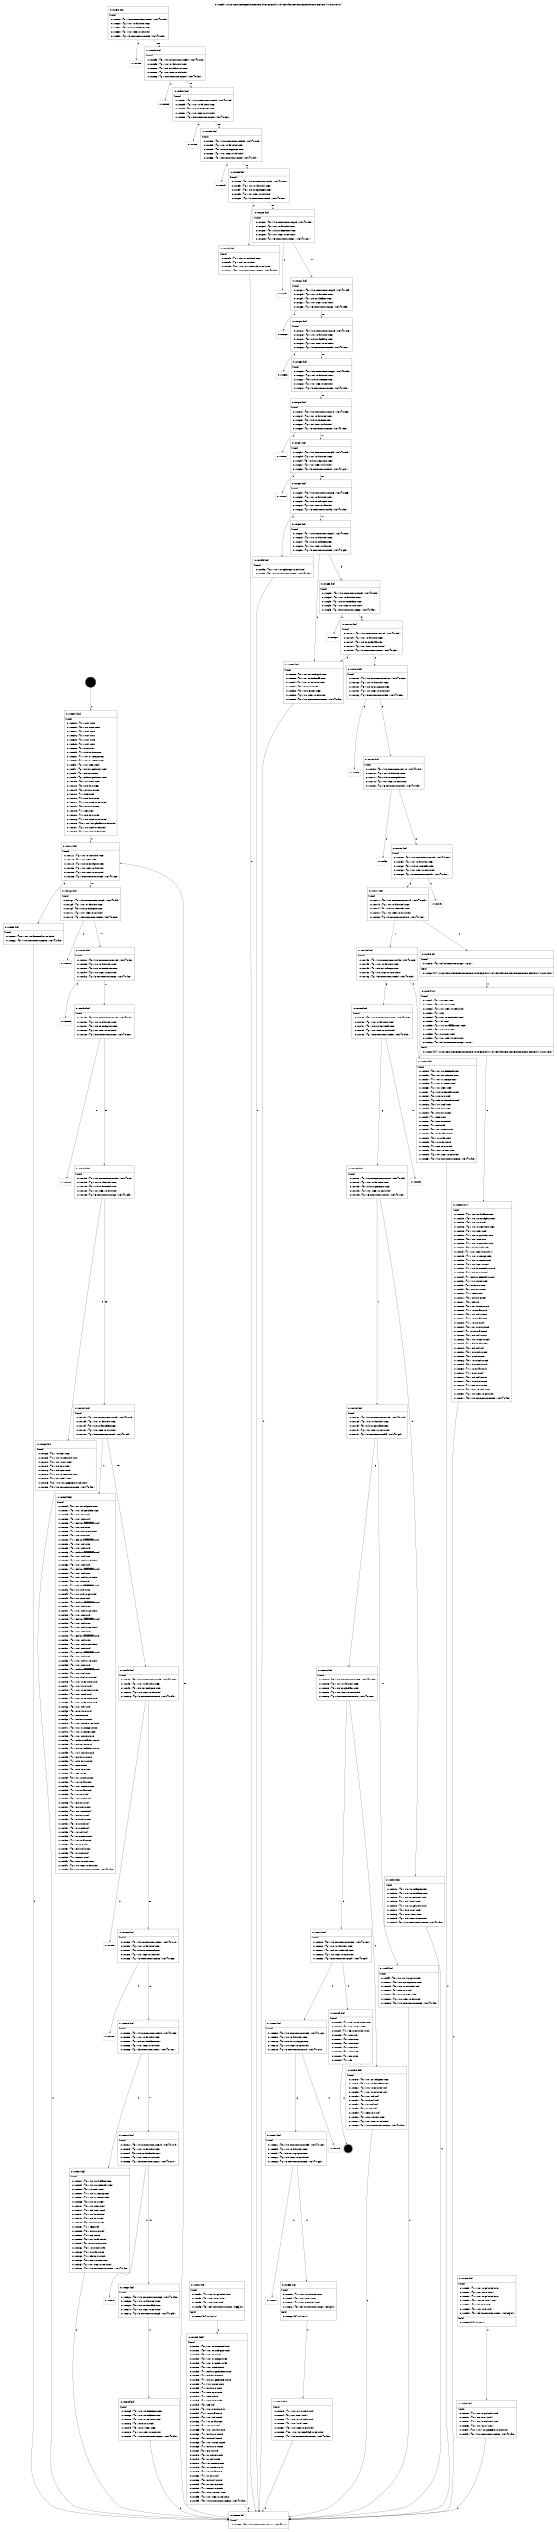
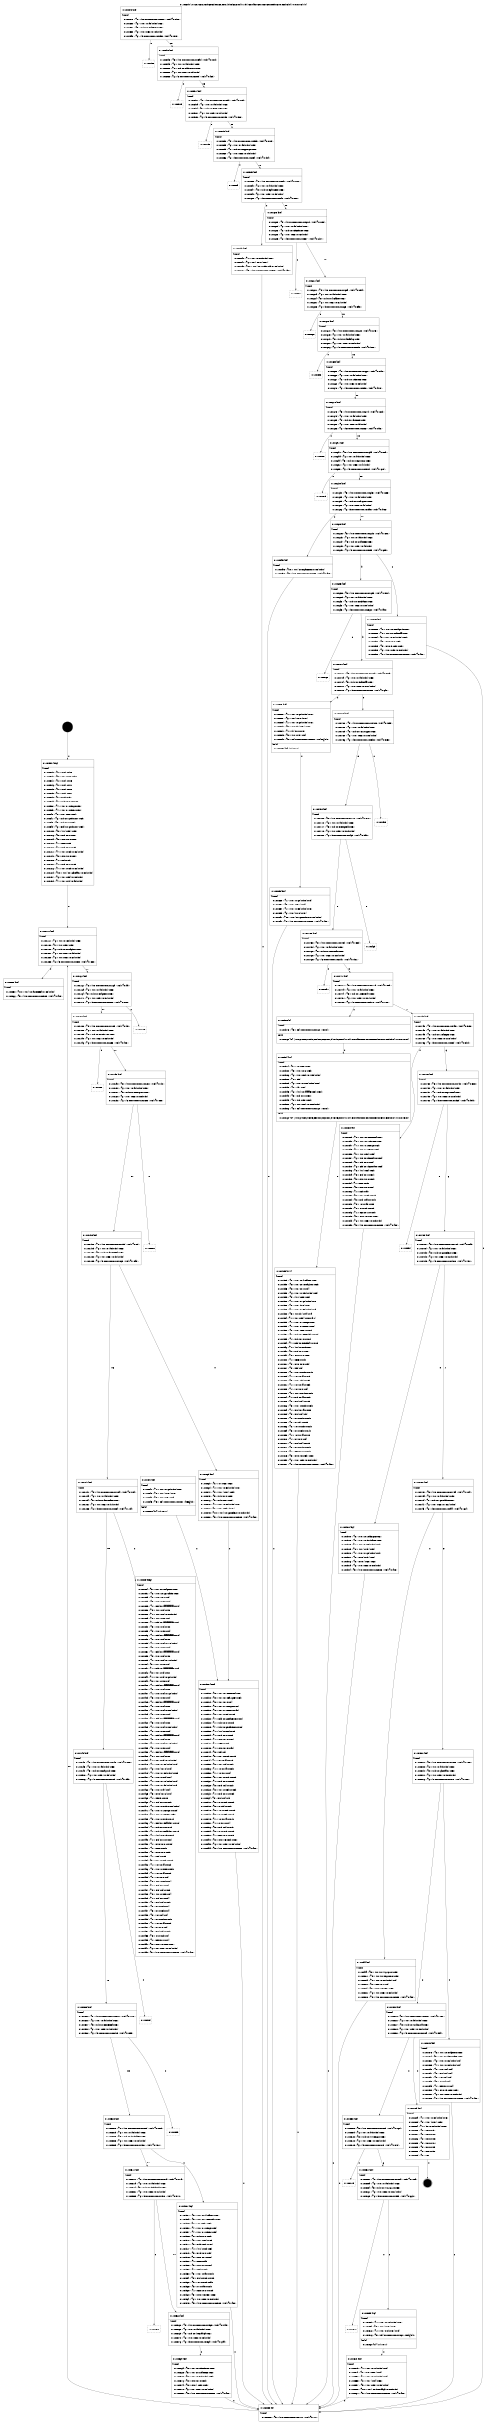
edge "0x401704 [28]" -> "0x401aa5 [30]": now "0x401704 [28]" -> "0x401ac3 [29]"
edge "0x401c5c [15]" -> "0x402388 [5]": removed, label "1"
edge "0x401c6b [34]" -> "0x402388 [5]": now "0x401c6b [34]" -> "0x401d03 [155]"
